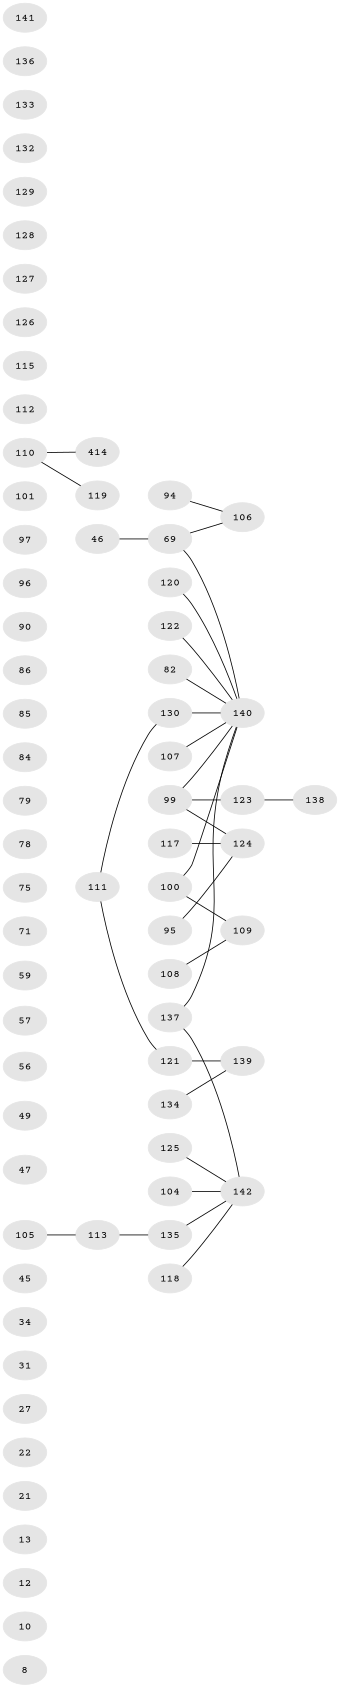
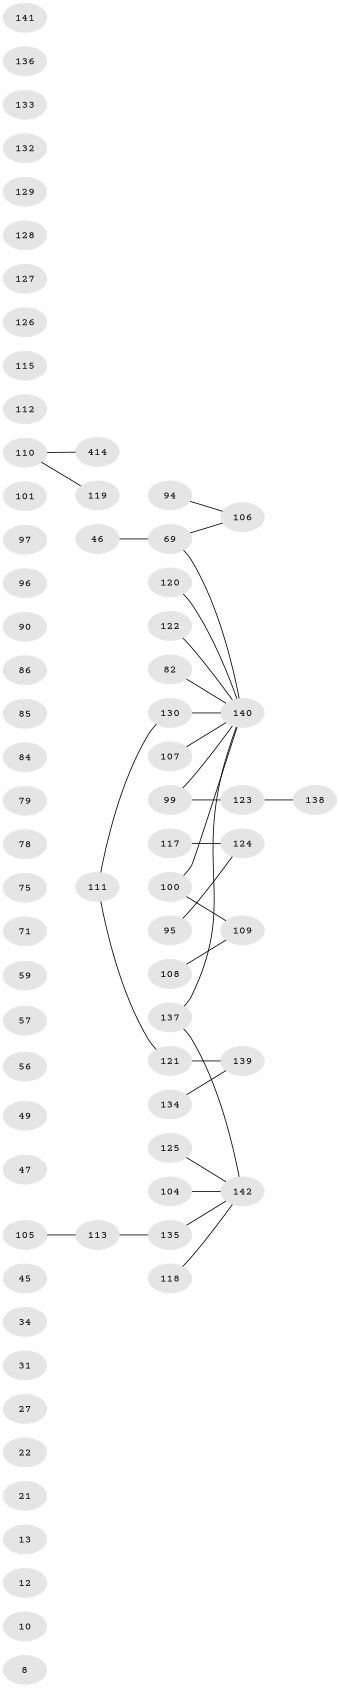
edge "99" -- "124": removed
